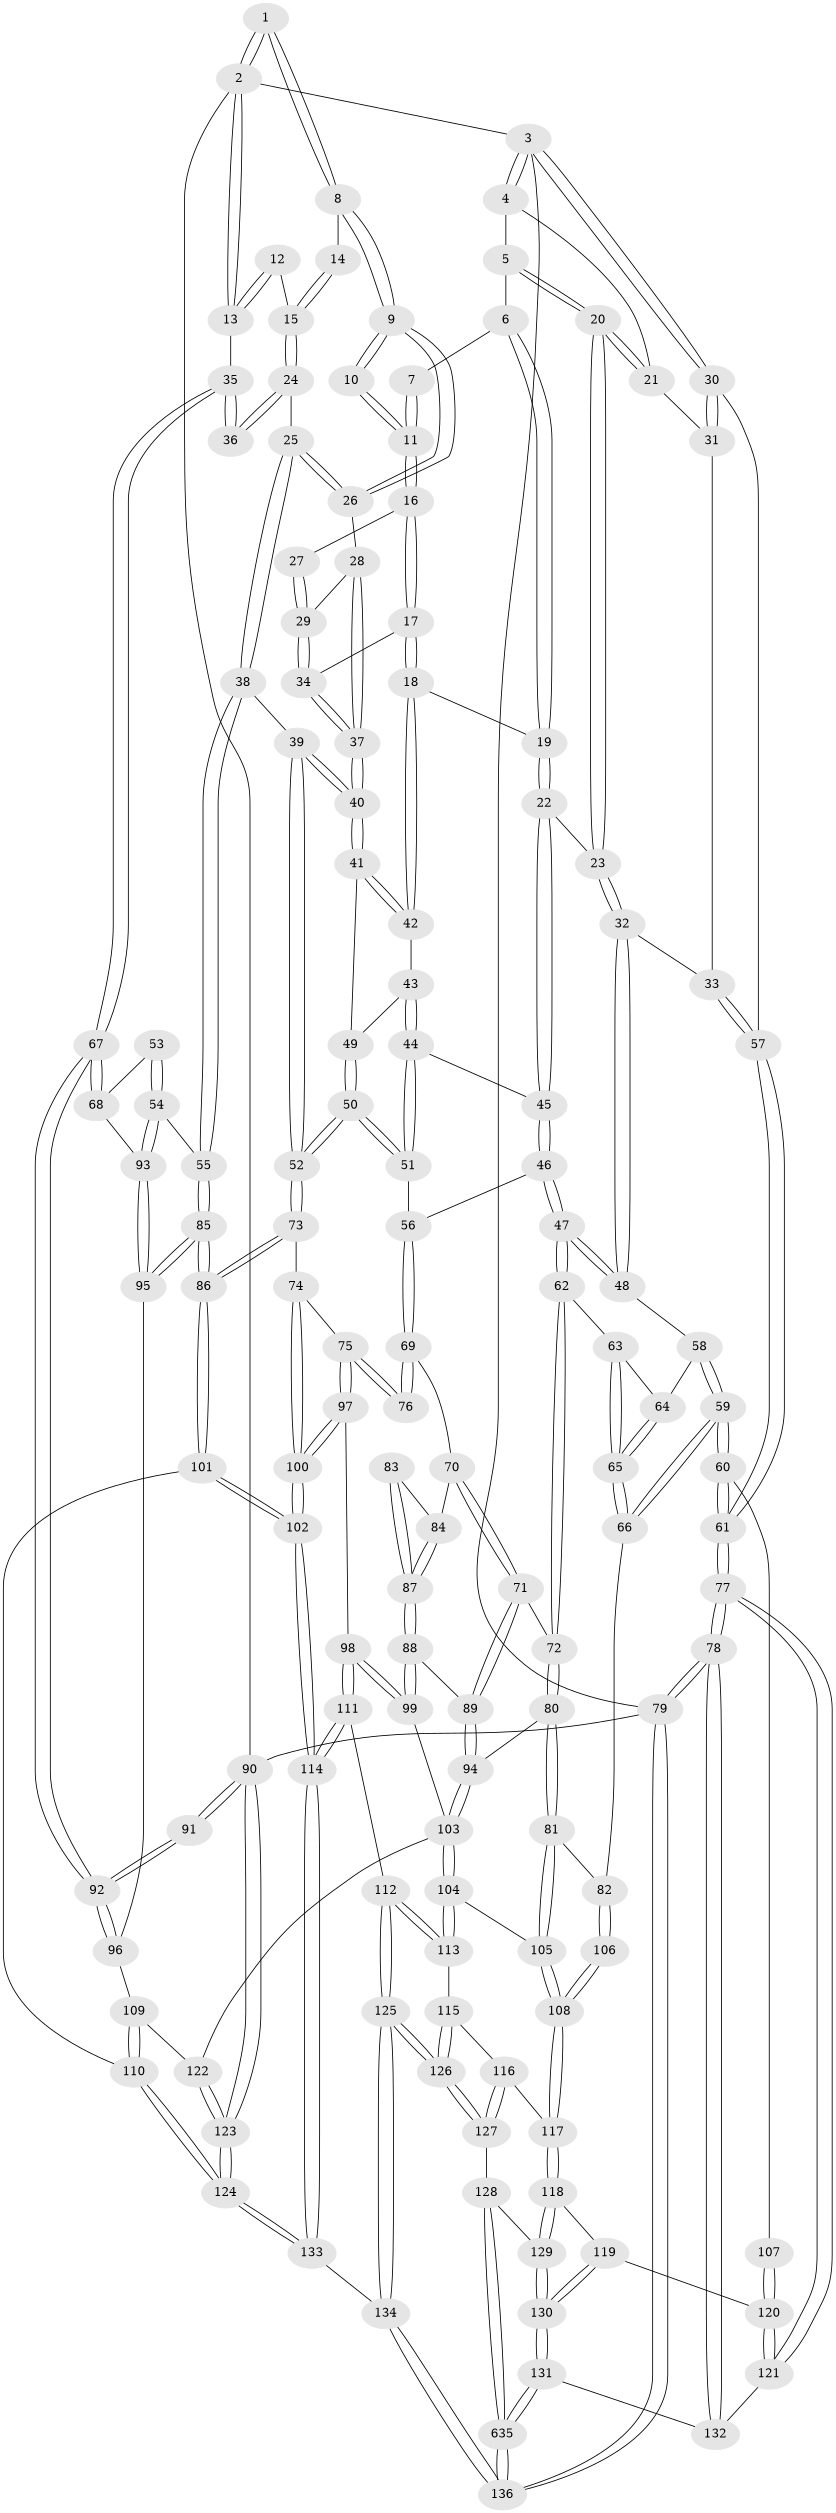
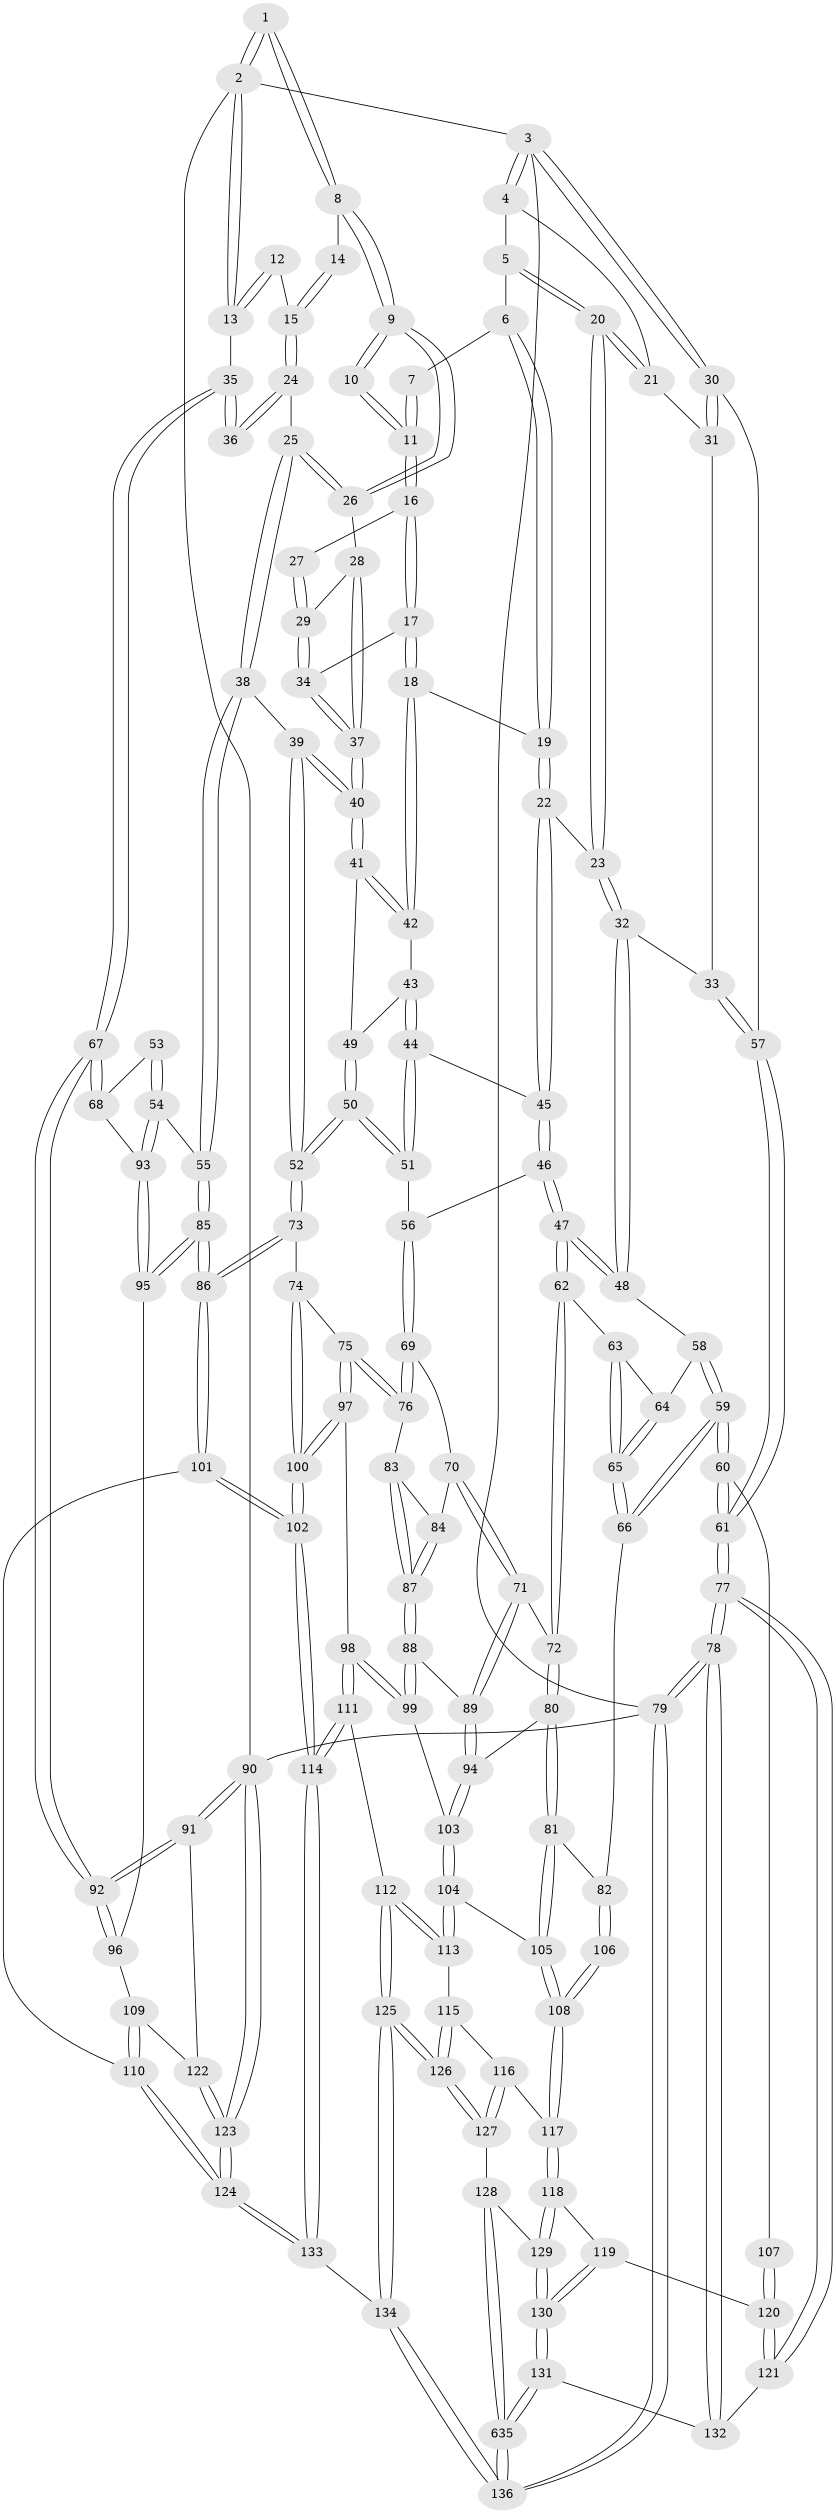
edge "76" -- "83": added
edge "103" -- "122": now "91" -- "122"
